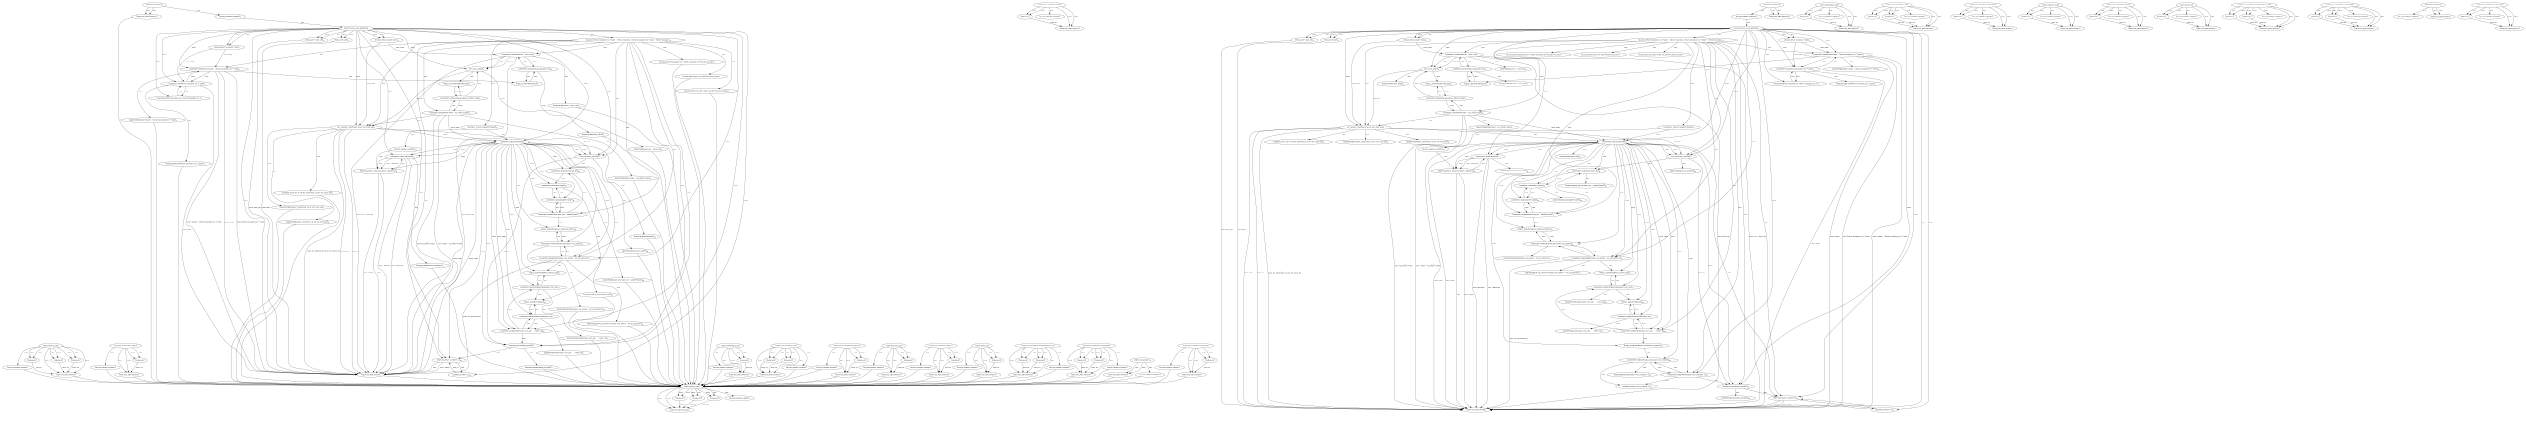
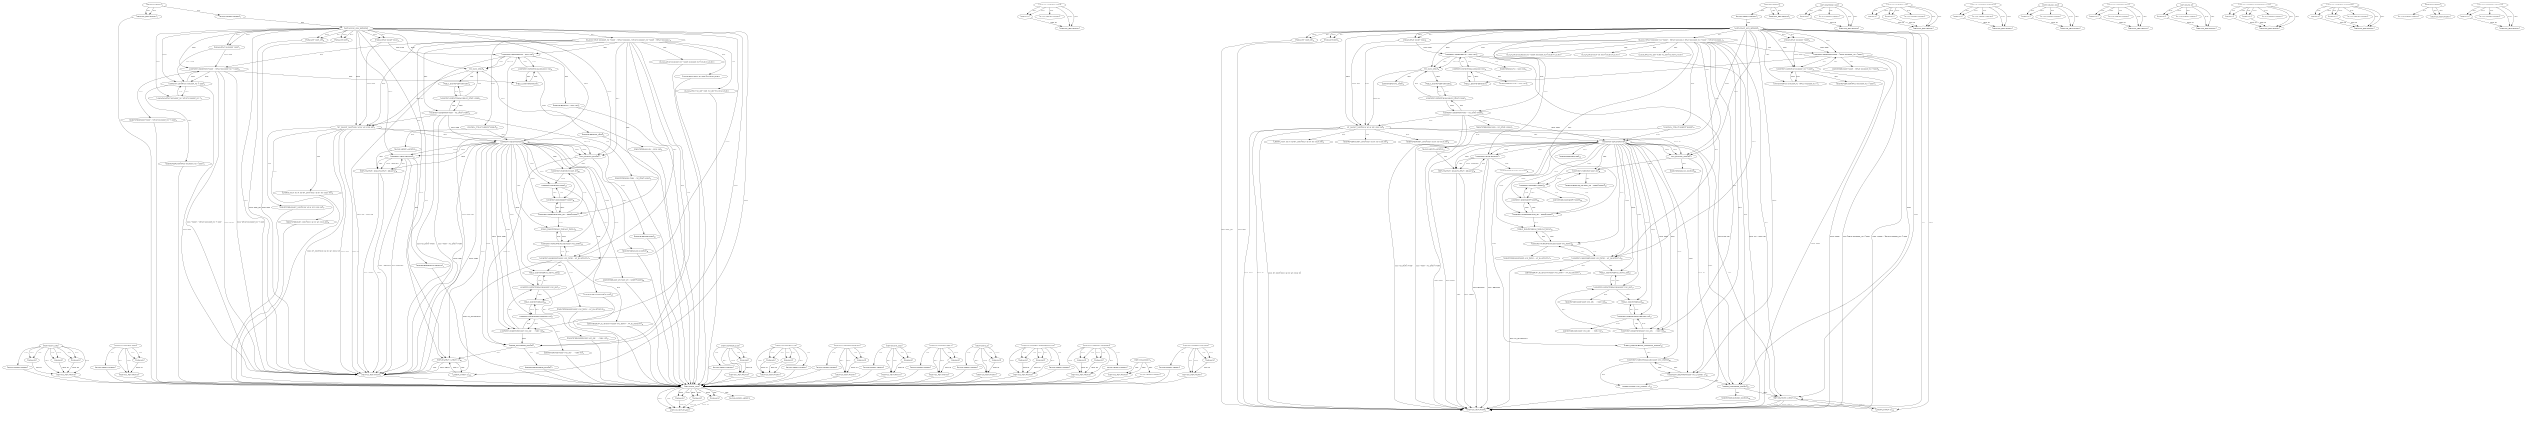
node "(IDENTIFIER,haddr,haddr->hci_channel= 0)": removed
